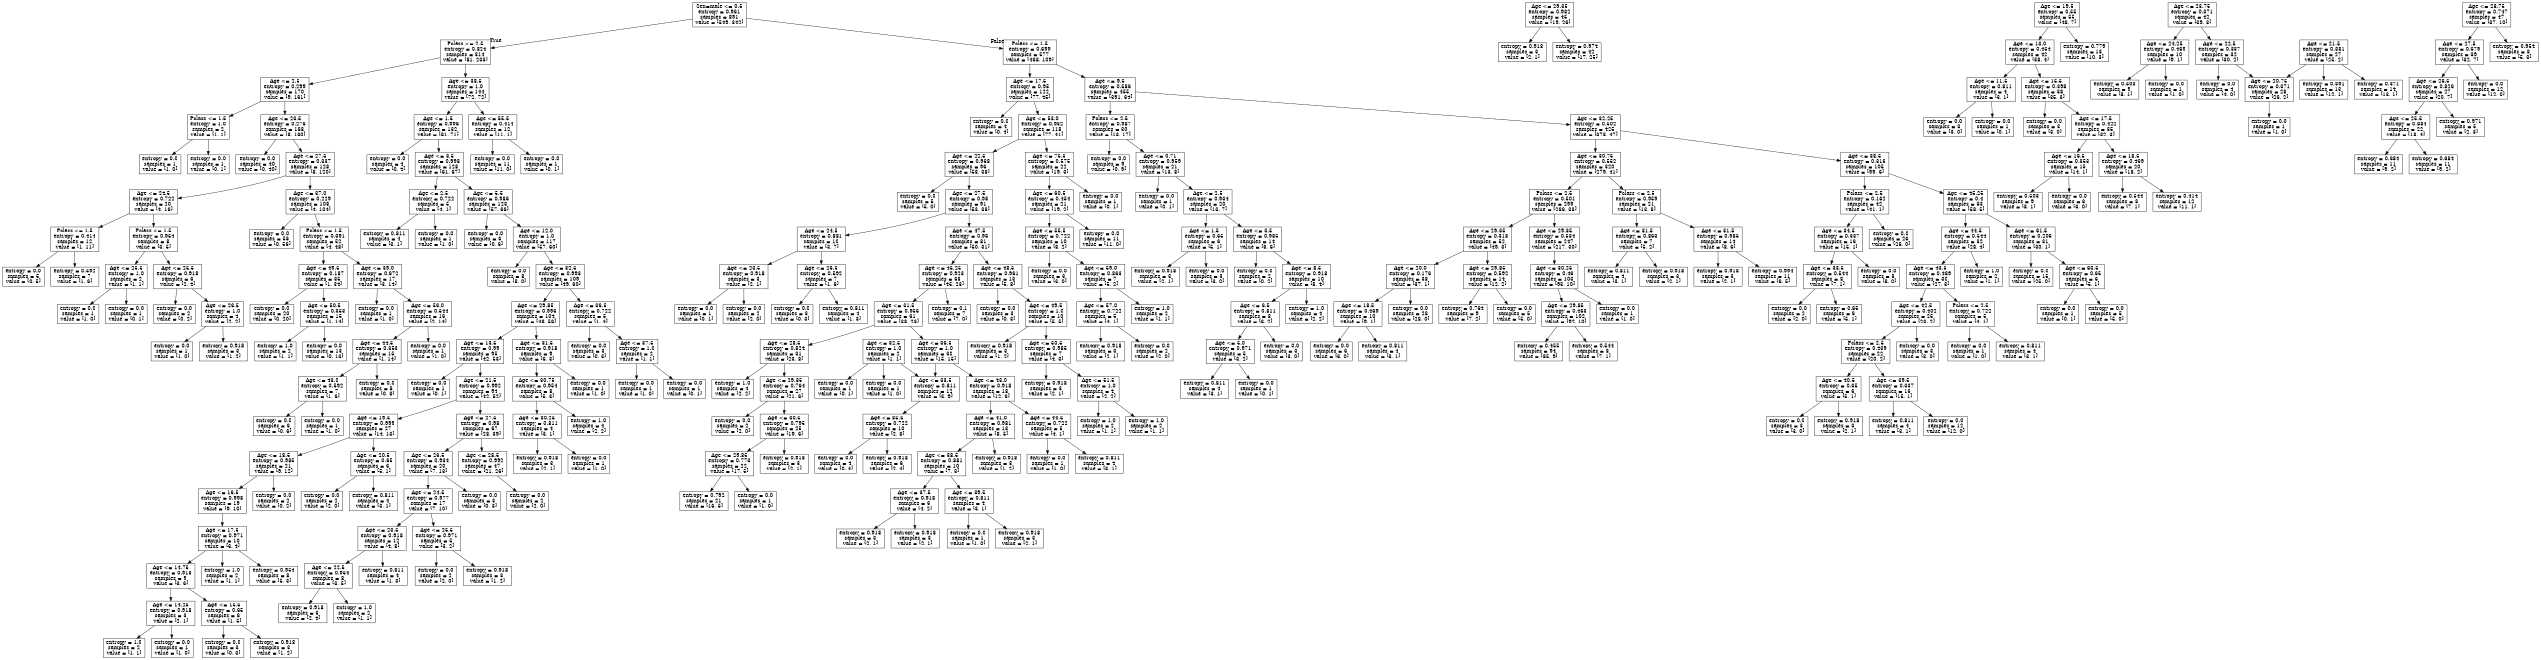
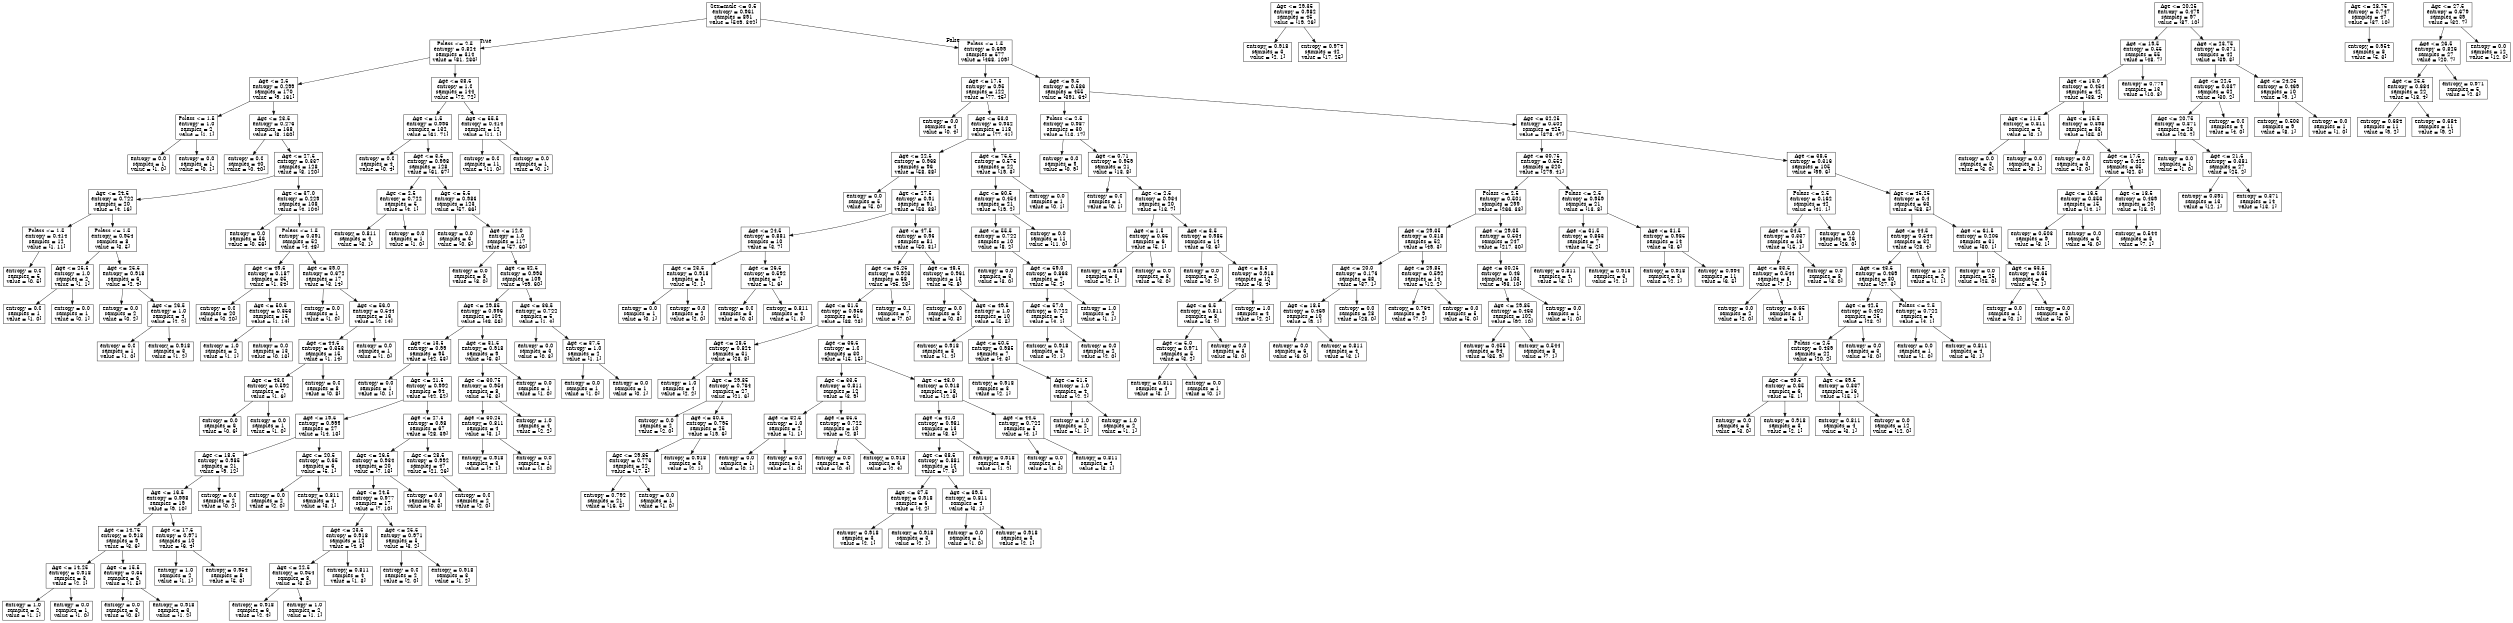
node "Age <= 20.25 entropy = 0.479 samples = 97 value = [87, 10]": added
edge "Age <= 28.75 entropy = 0.747 samples = 47 value = [37, 10]" -> "Age <= 27.5 entropy = 0.679 samples = 39 value = [32, 7]": removed
edge "Age <= 21.5 entropy = 0.381 samples = 27 value = [25, 2]" -> "Age <= 20.75 entropy = 0.371 samples = 28 value = [26, 2]": reversed
node "Age <= 27.5 entropy = 0.98 samples = 91 value = [53, 38]": label "Age <= 27.5 entropy = 0.98 samples = 91 value = [53, 38]" -> "Age <= 27.5 entropy = 0.91 samples = 91 value = [53, 38]"
node "entropy = 0.414 samples = 12 value = [11, 1]": removed
node "entropy = 0.592 samples = 7 value = [1, 6]": removed
node "Age <= 8.5 entropy = 0.918 samples = 10 value = [8, 4]": label "Age <= 8.5 entropy = 0.918 samples = 10 value = [8, 4]" -> "Age <= 8.5 entropy = 0.918 samples = 12 value = [8, 4]"
node "entropy = 0.0 samples = 15 value = [25, 0]": label "entropy = 0.0 samples = 15 value = [25, 0]" -> "entropy = 0.0 samples = 25 value = [25, 0]"
edge "Age <= 32.5 entropy = 1.0 samples = 2 value = [1, 1]" -> "Age <= 33.5 entropy = 0.811 samples = 12 value = [3, 9]": reversed
edge "Age <= 17.5 entropy = 0.971 samples = 10 value = [6, 4]" -> "Age <= 14.75 entropy = 0.918 samples = 9 value = [3, 6]": now "Age <= 16.5 entropy = 0.998 samples = 19 value = [9, 10]" -> "Age <= 14.75 entropy = 0.918 samples = 9 value = [3, 6]"
